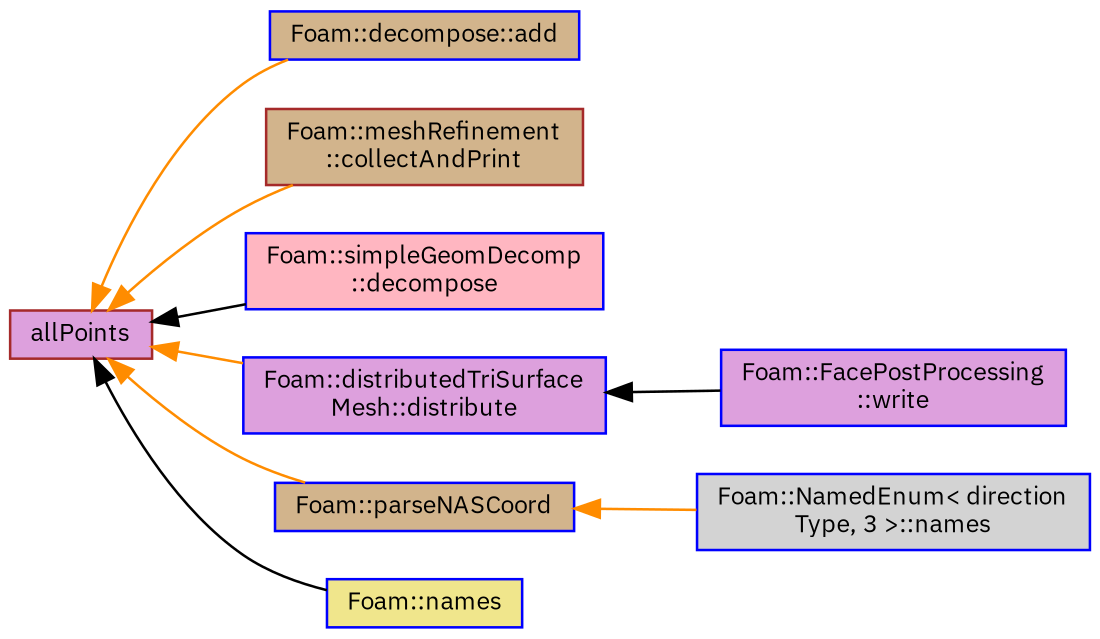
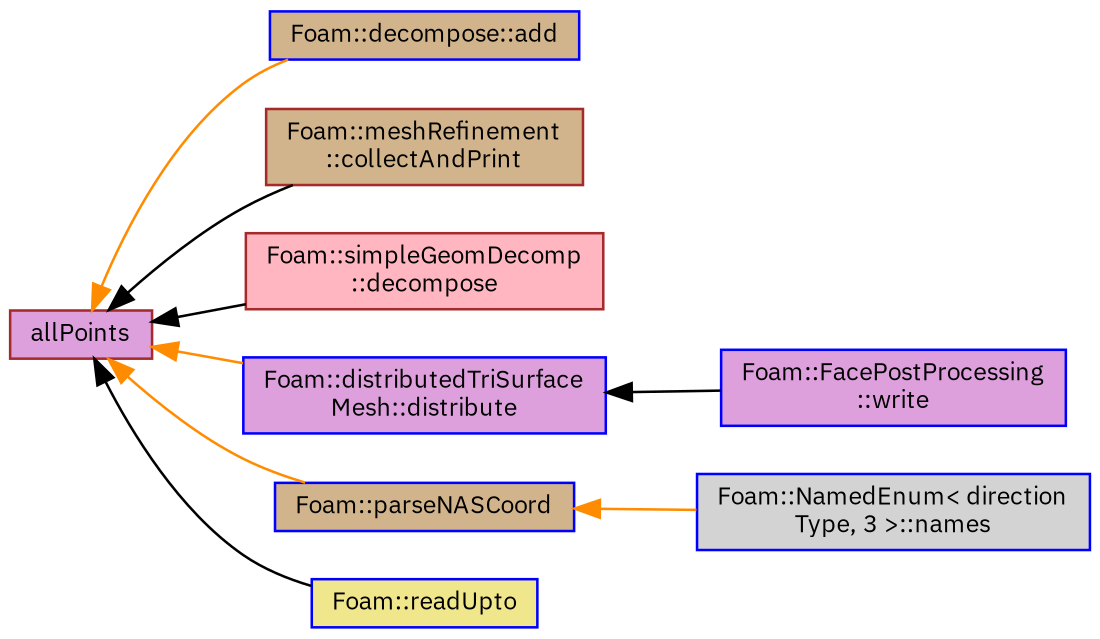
edge "Foam::meshRefinement ::collectAndPrint" -> "allPoints": color darkorange -> black
node "Foam::simpleGeomDecomp ::decompose": color blue -> brown
node "Foam::names": label "Foam::names" -> "Foam::readUpto"
